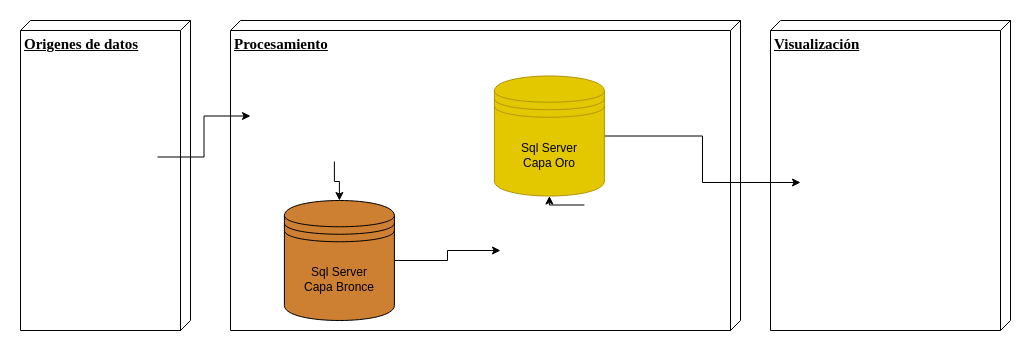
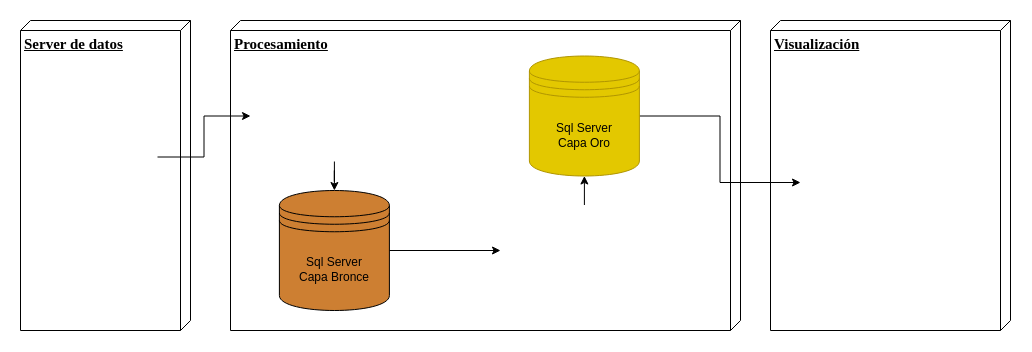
node "Origenes de datos": label "Origenes de datos" -> "Server de datos"
node "Sql Server Capa Oro": moved (549, 136) -> (584, 116)
node "Sql Server Capa Bronce": moved (339, 261) -> (334, 251)
